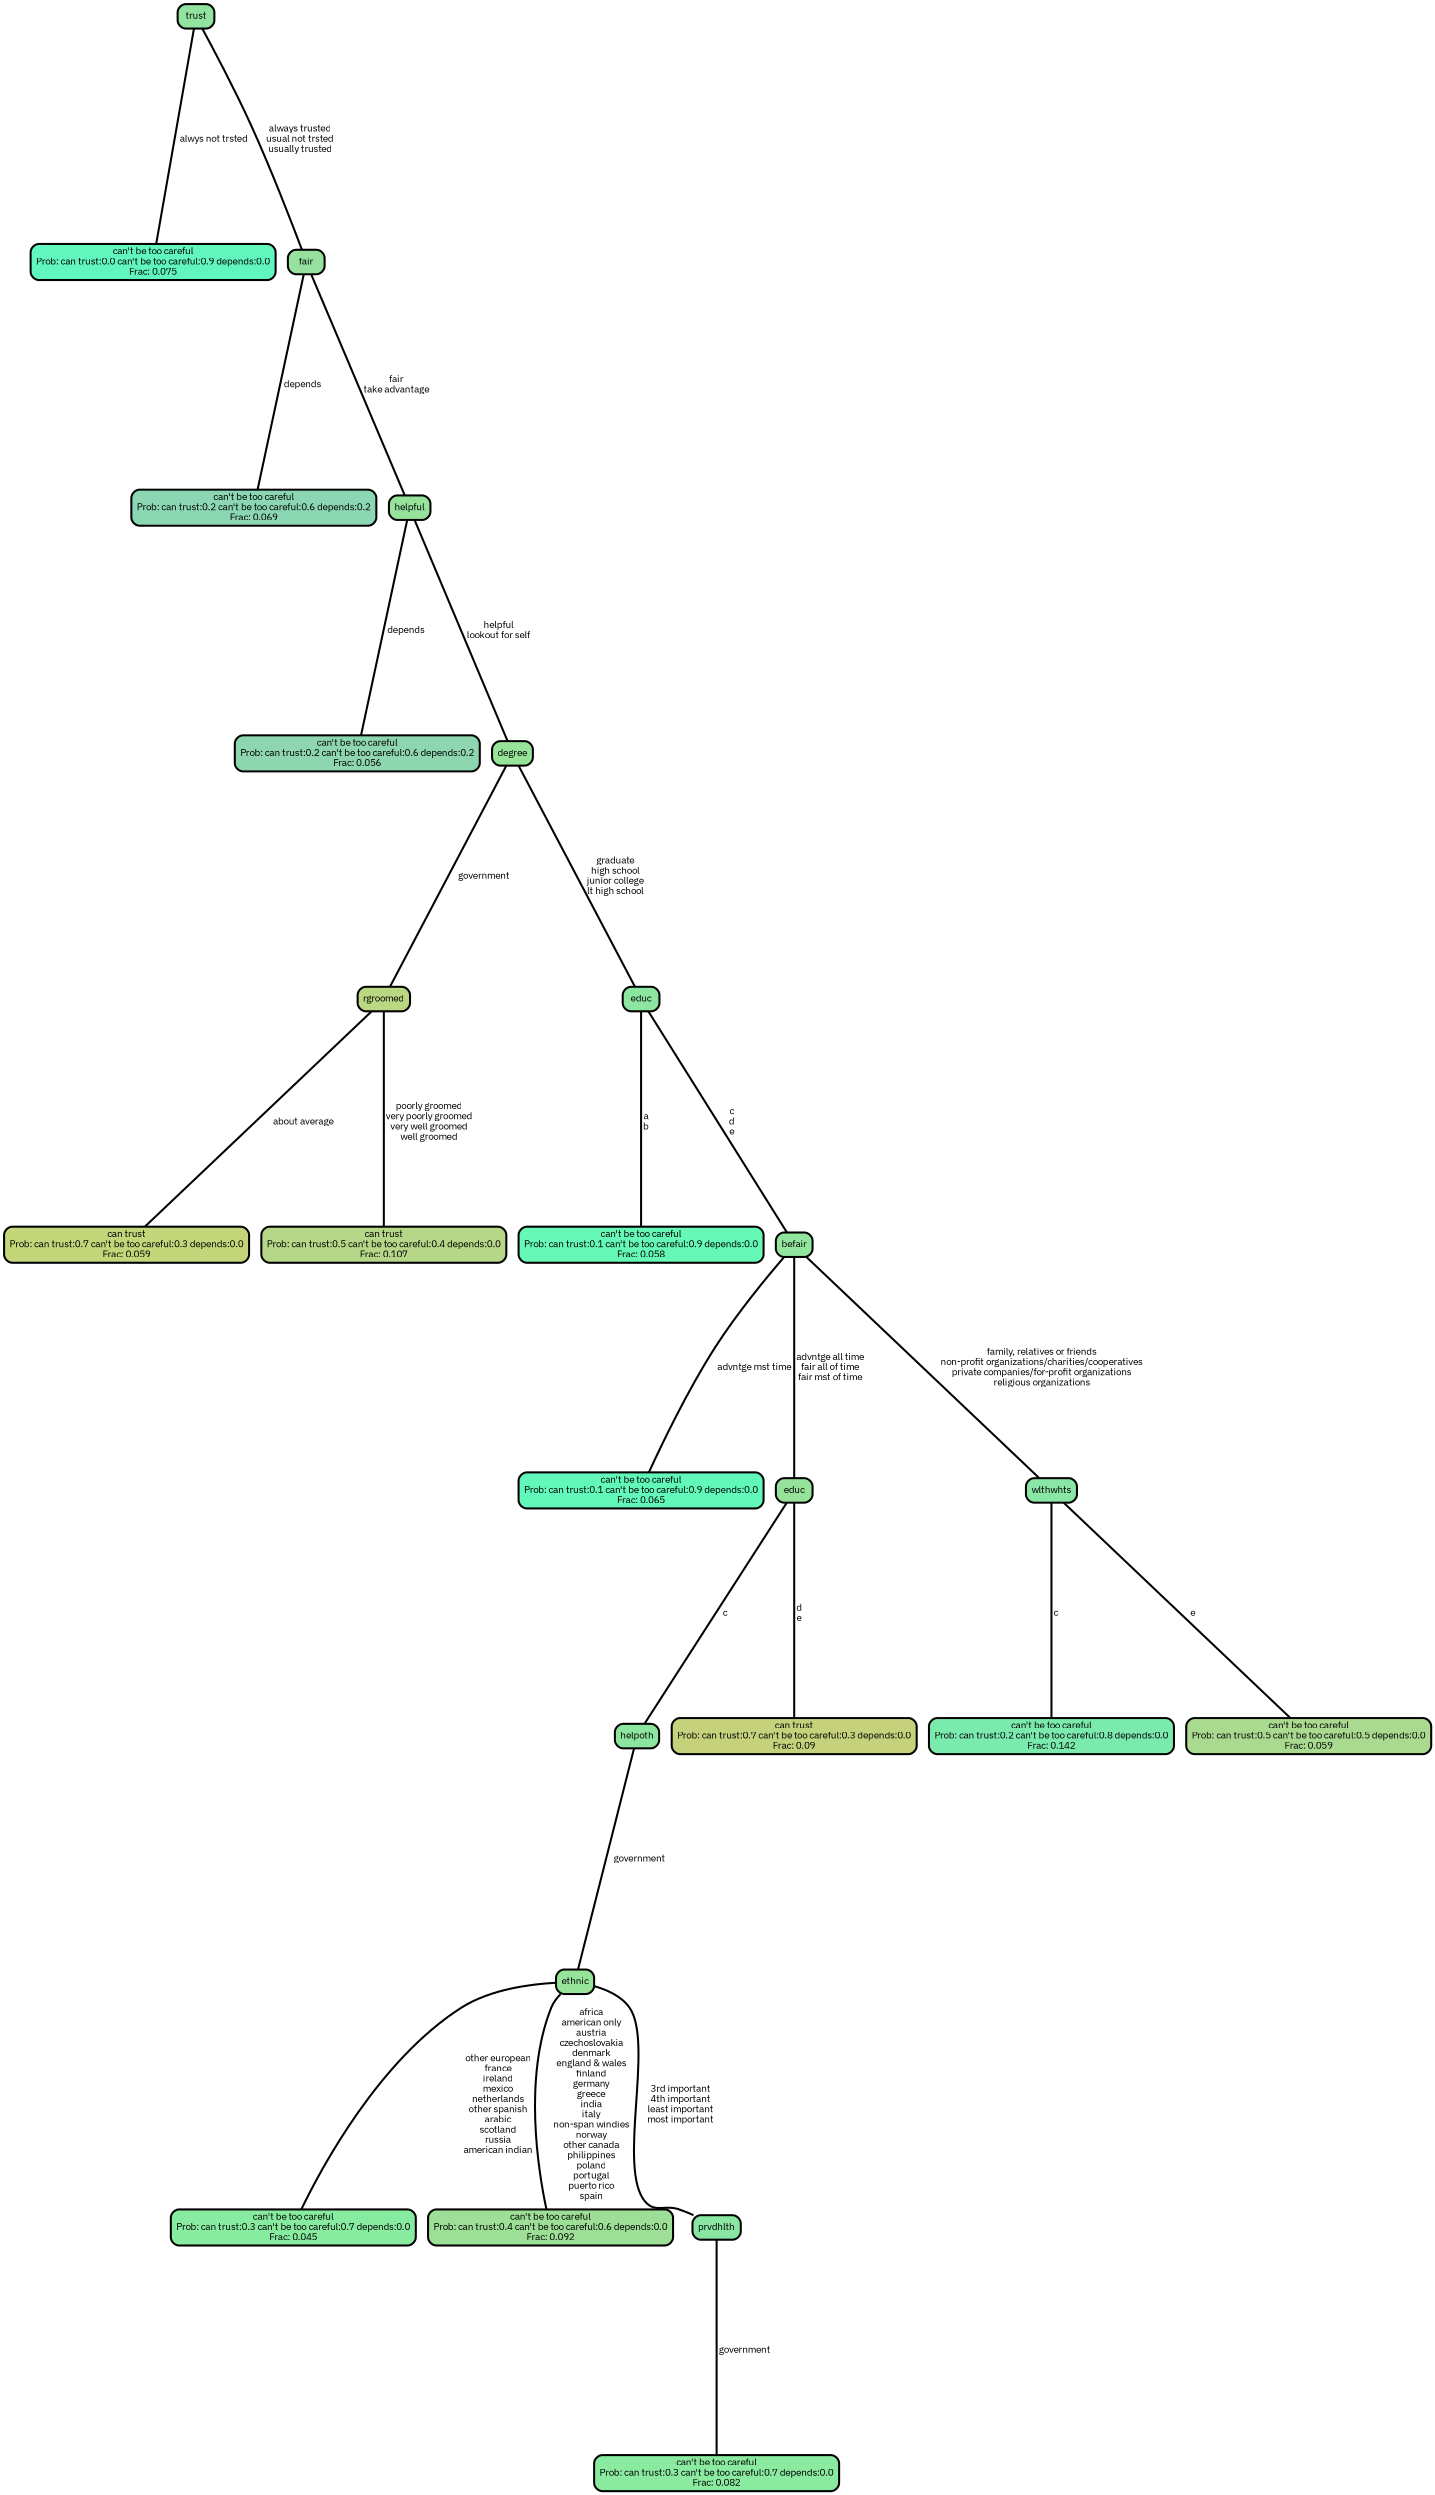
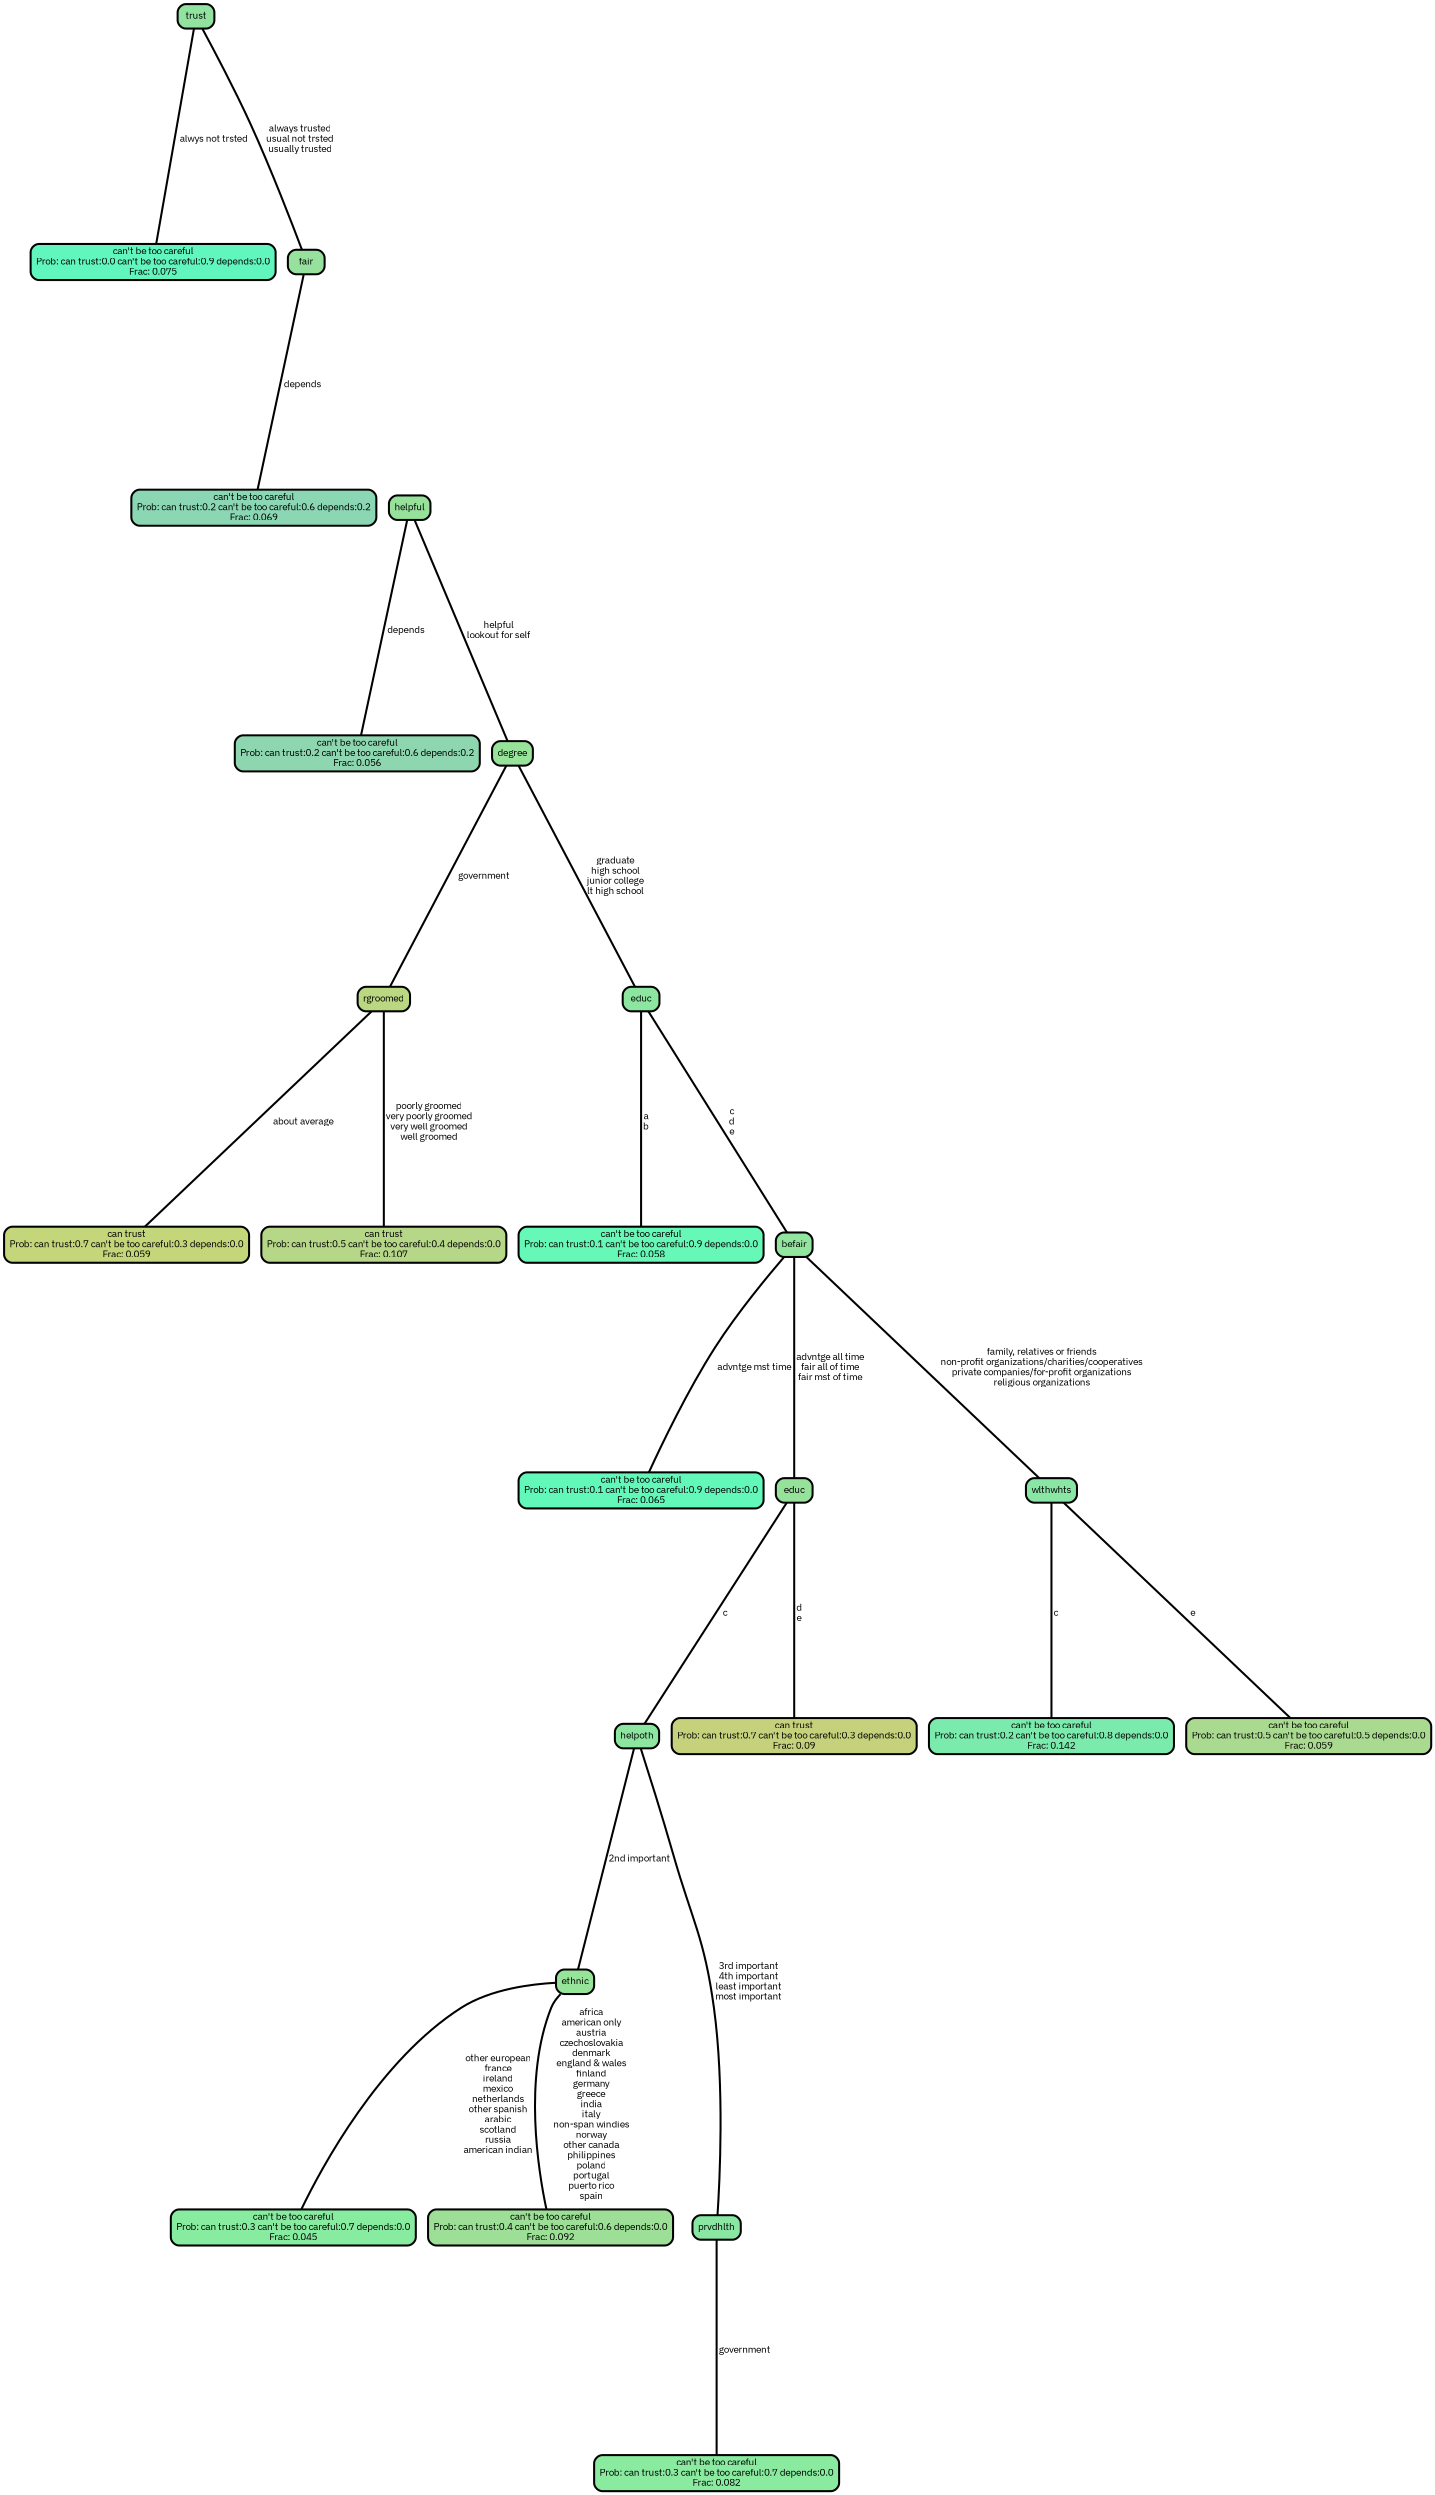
edge "fair" -- "helpful": removed, label "fair take advantage"
edge "helpoth" -- "ethnic": label " government" -> " 2nd important"
edge "ethnic" -- "prvdhlth": now "helpoth" -- "prvdhlth"
